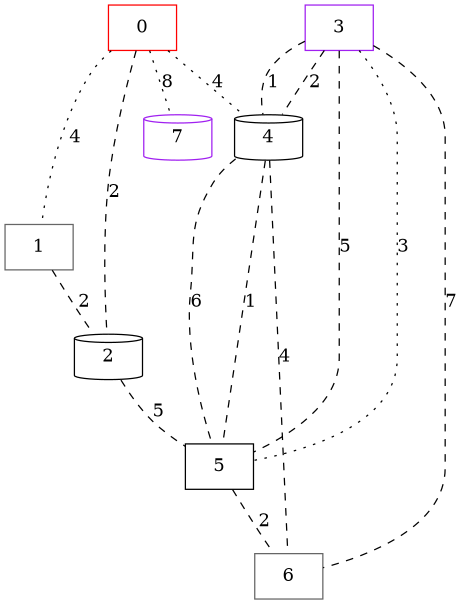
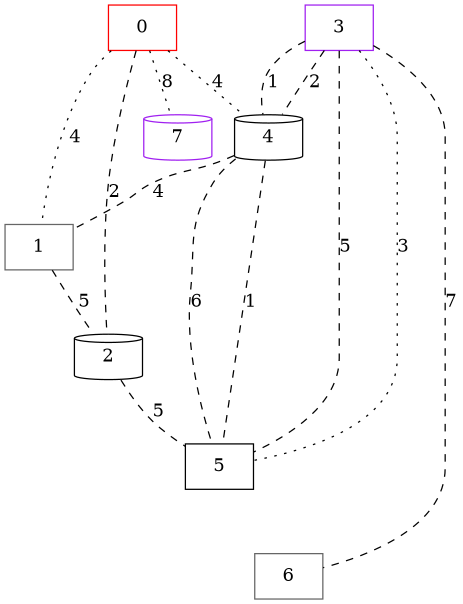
edge "1" -- "2": label "2" -> "5"
edge "4" -- "6": now "4" -- "1"
edge "5" -- "6": removed, label "2"
